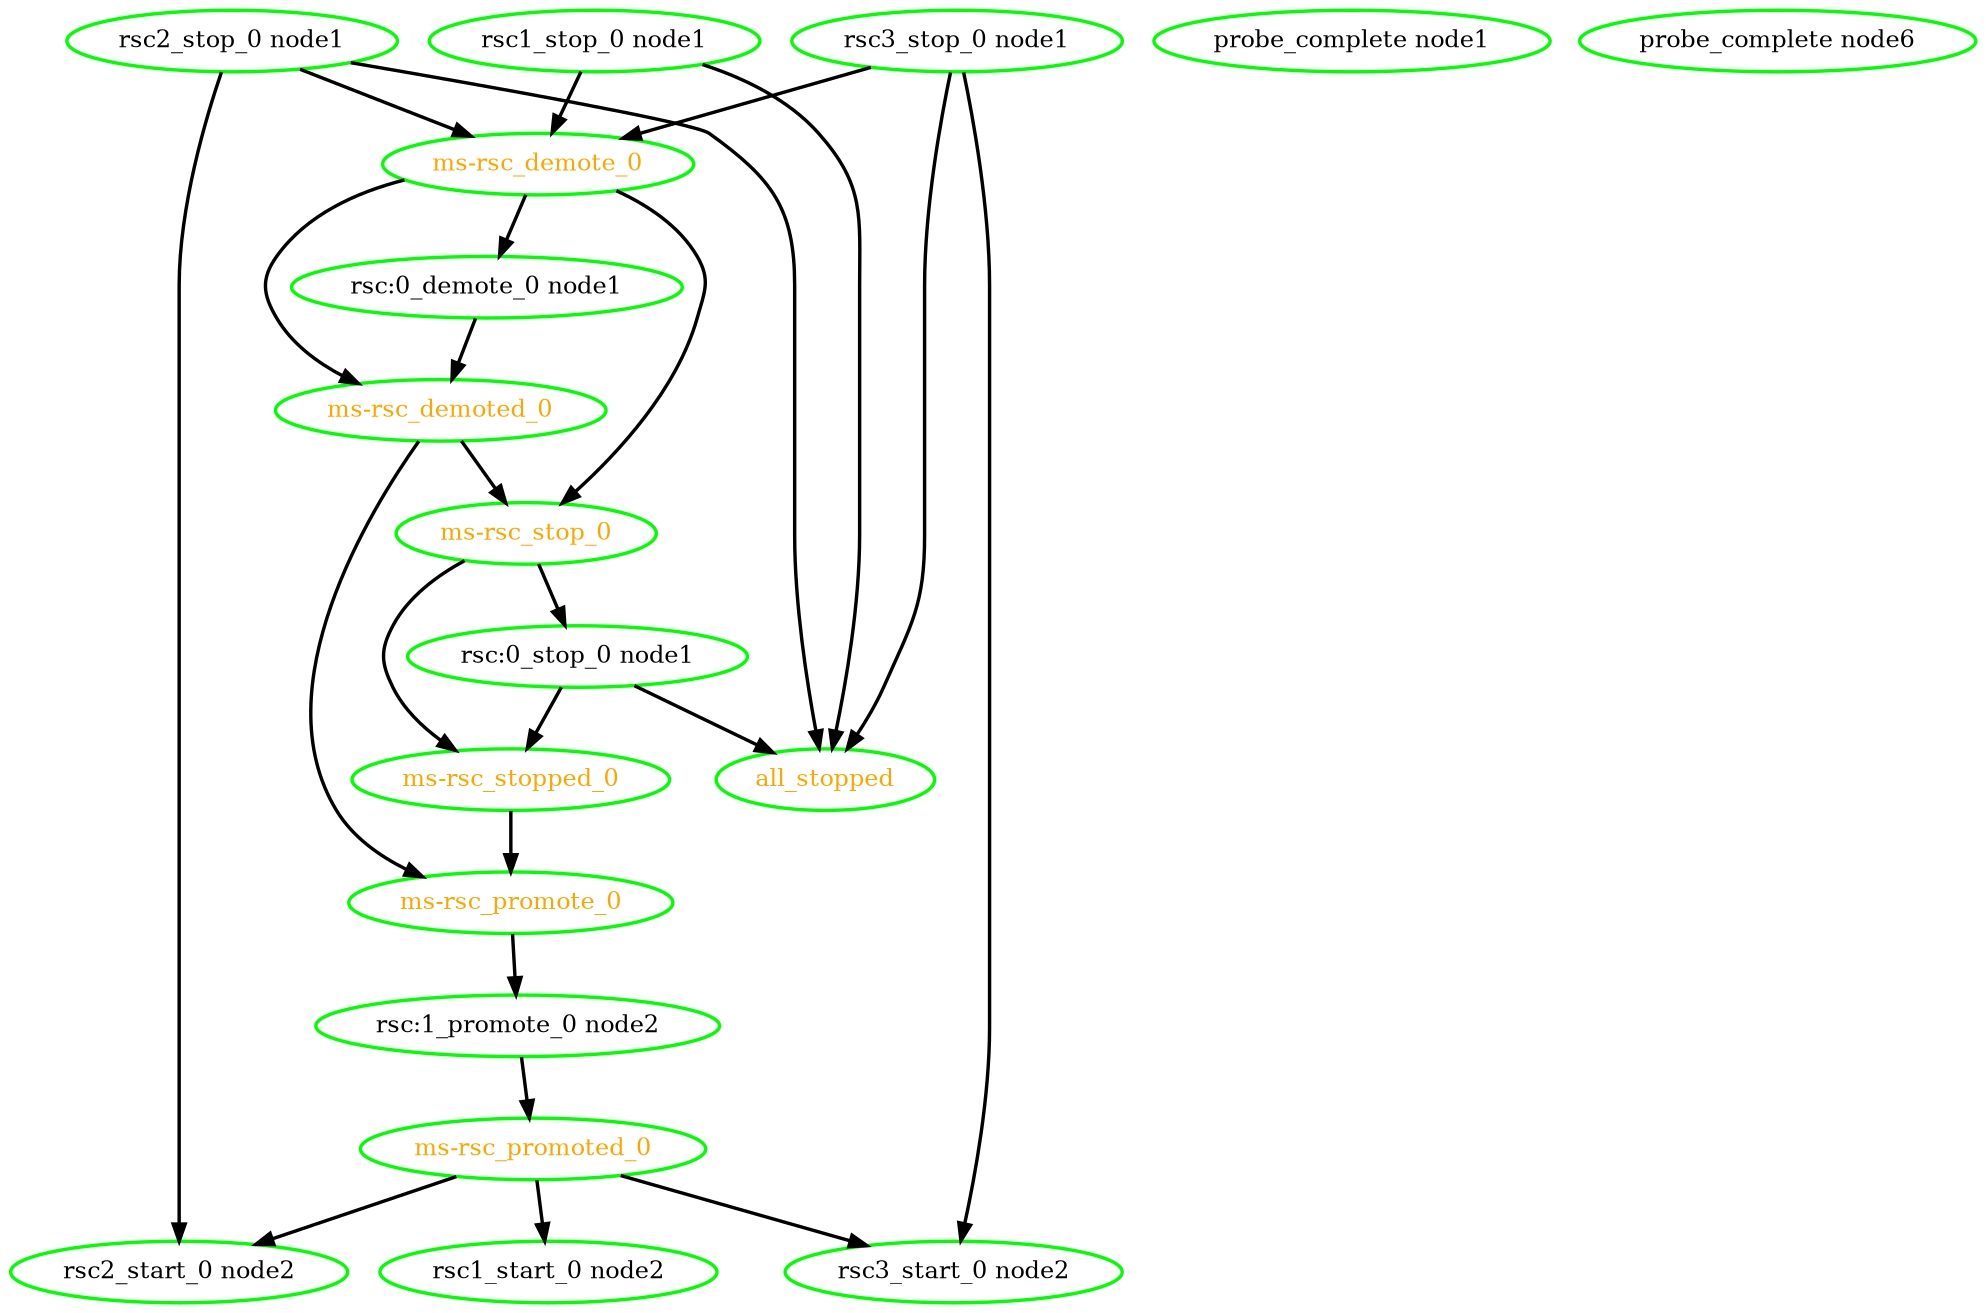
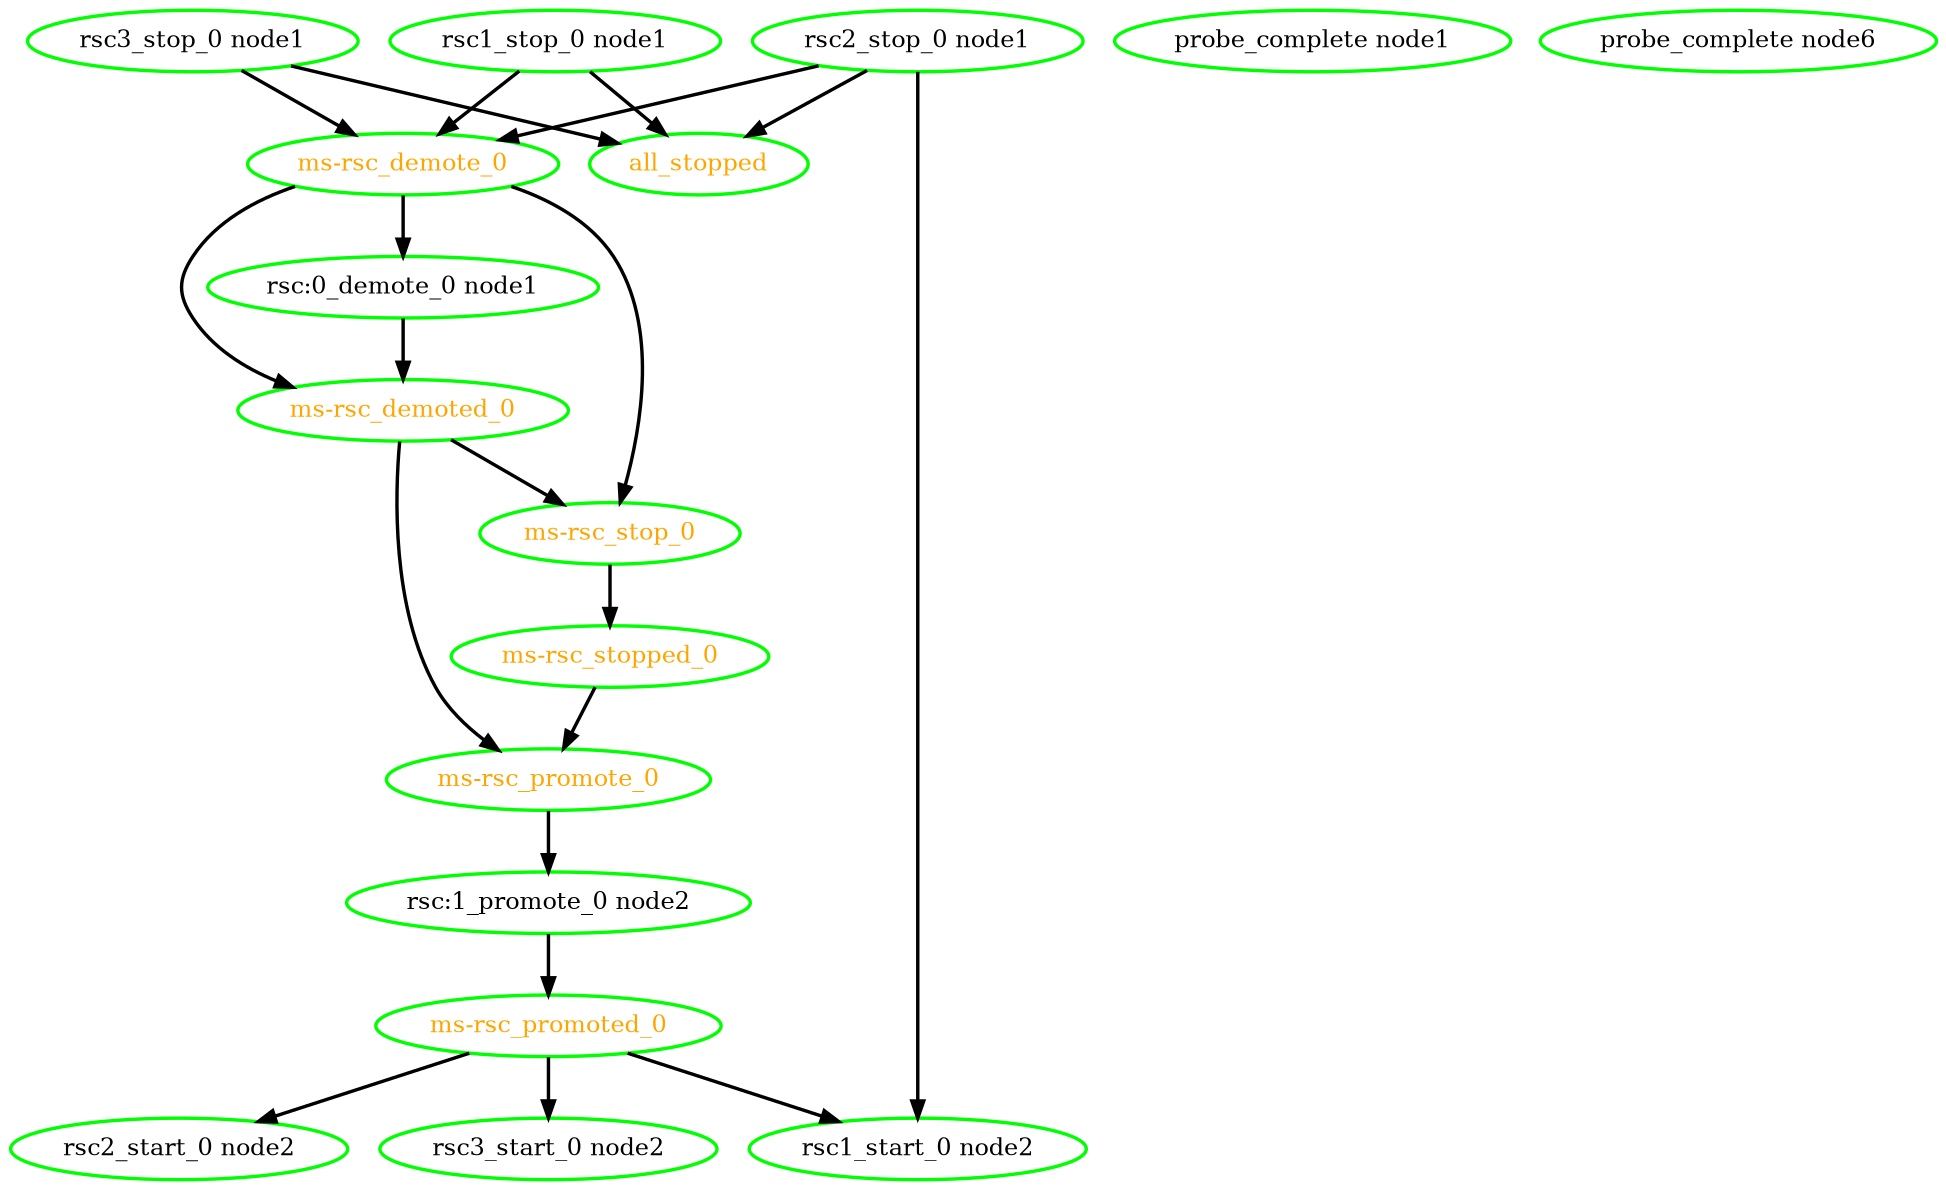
edge "rsc2_stop_0 node1" -> "rsc2_start_0 node2": now "rsc2_stop_0 node1" -> "rsc1_start_0 node2"
edge "rsc3_stop_0 node1" -> "rsc3_start_0 node2": removed
node "rsc:0_stop_0 node1": removed
